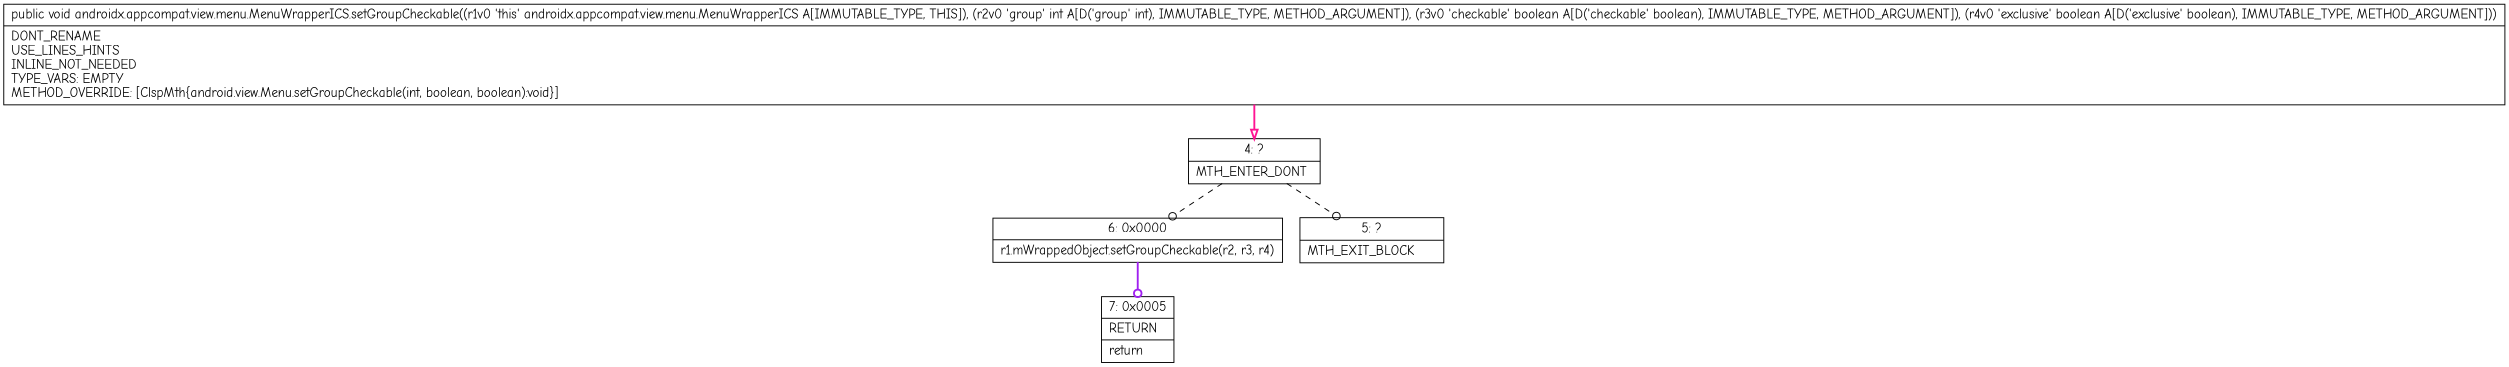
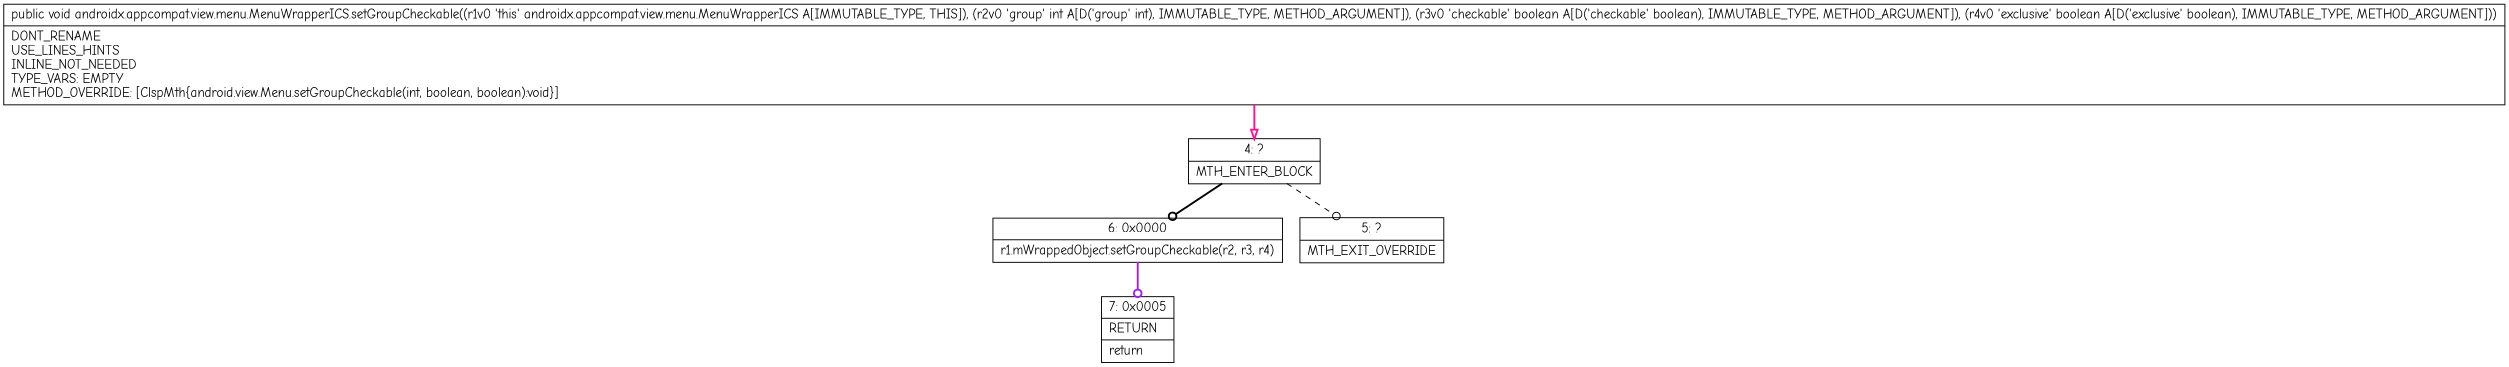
node "4: ?": text "MTH_ENTER_DONT" -> "MTH_ENTER_BLOCK"
edge "4: ?" -> "6: 0x0000": style dashed -> bold
node "5: ?": text "MTH_EXIT_BLOCK" -> "MTH_EXIT_OVERRIDE"
